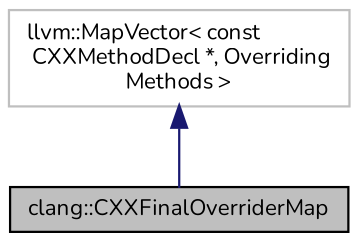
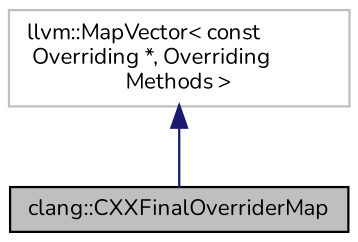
node "llvm::MapVector< const CXXMethodDecl *, Overriding Methods >": label "llvm::MapVector< const CXXMethodDecl *, Overriding Methods >" -> "llvm::MapVector< const Overriding *, Overriding Methods >"
